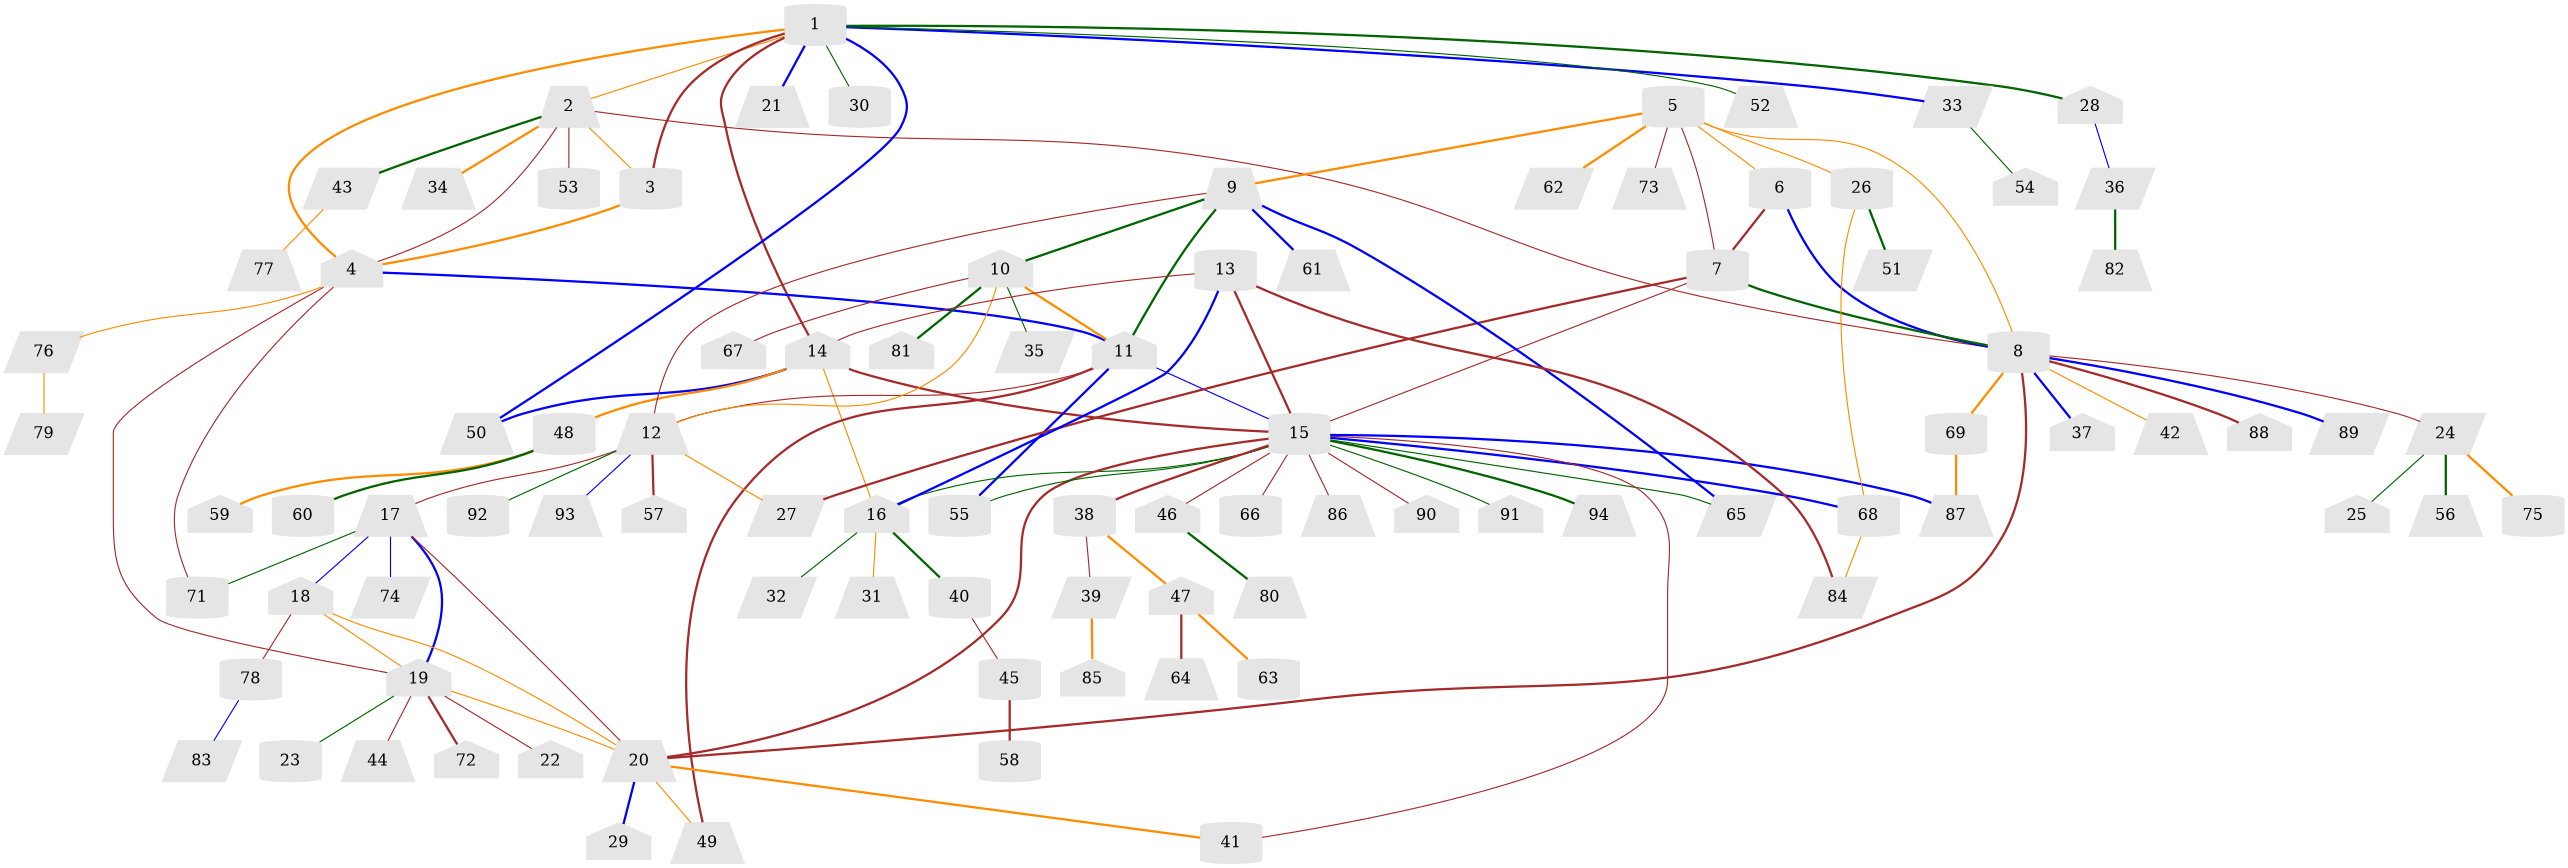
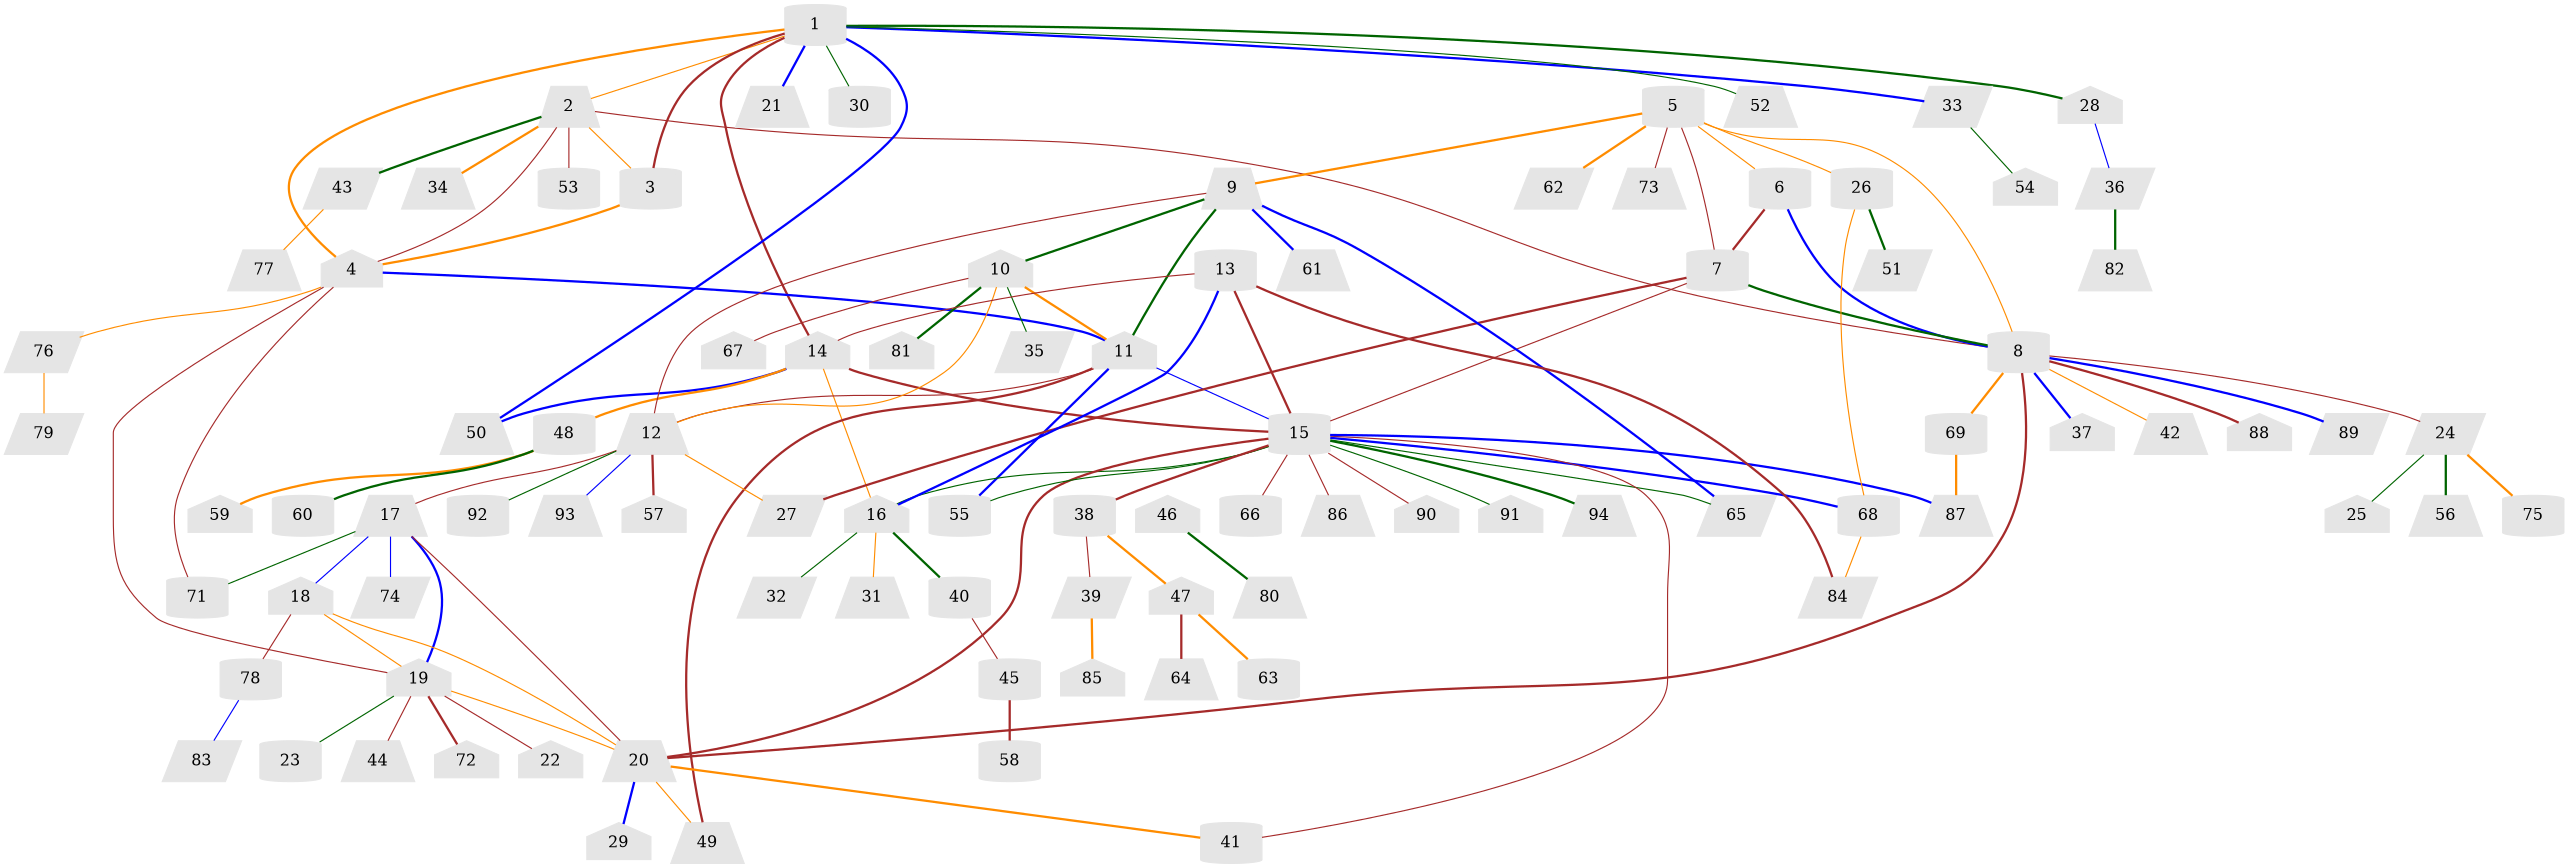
edge "15" -- "46": removed
